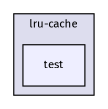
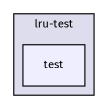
cluster "lru-cache": label "lru-cache" -> "lru-test"
